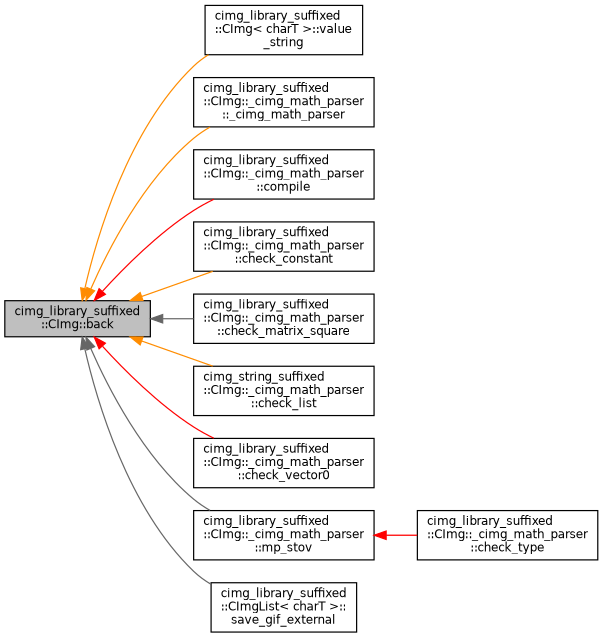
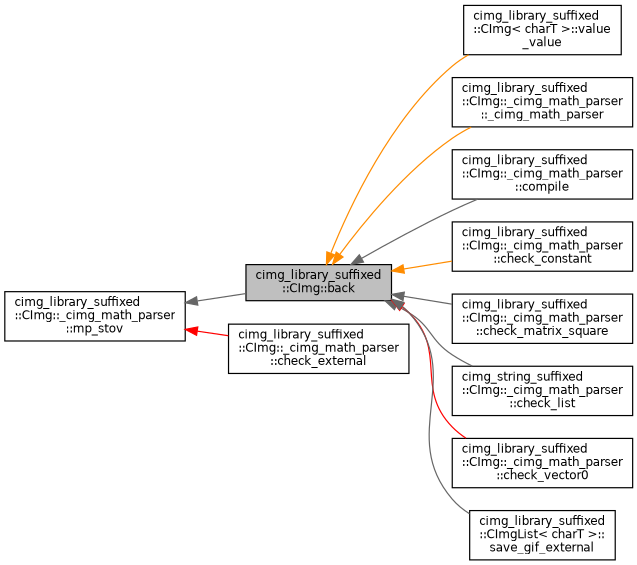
node "cimg_library_suffixed ::CImg< charT >::value _string": label "cimg_library_suffixed ::CImg< charT >::value _string" -> "cimg_library_suffixed ::CImg< charT >::value _value"
edge "cimg_library_suffixed ::CImg::_cimg_math_parser ::compile" -> "cimg_library_suffixed ::CImg::back": color red -> gray40
edge "cimg_string_suffixed ::CImg::_cimg_math_parser ::check_list" -> "cimg_library_suffixed ::CImg::back": color darkorange -> gray40
edge "cimg_library_suffixed ::CImg::_cimg_math_parser ::mp_stov" -> "cimg_library_suffixed ::CImg::back": reversed
node "cimg_library_suffixed ::CImg::_cimg_math_parser ::check_type": label "cimg_library_suffixed ::CImg::_cimg_math_parser ::check_type" -> "cimg_library_suffixed ::CImg::_cimg_math_parser ::check_external"
